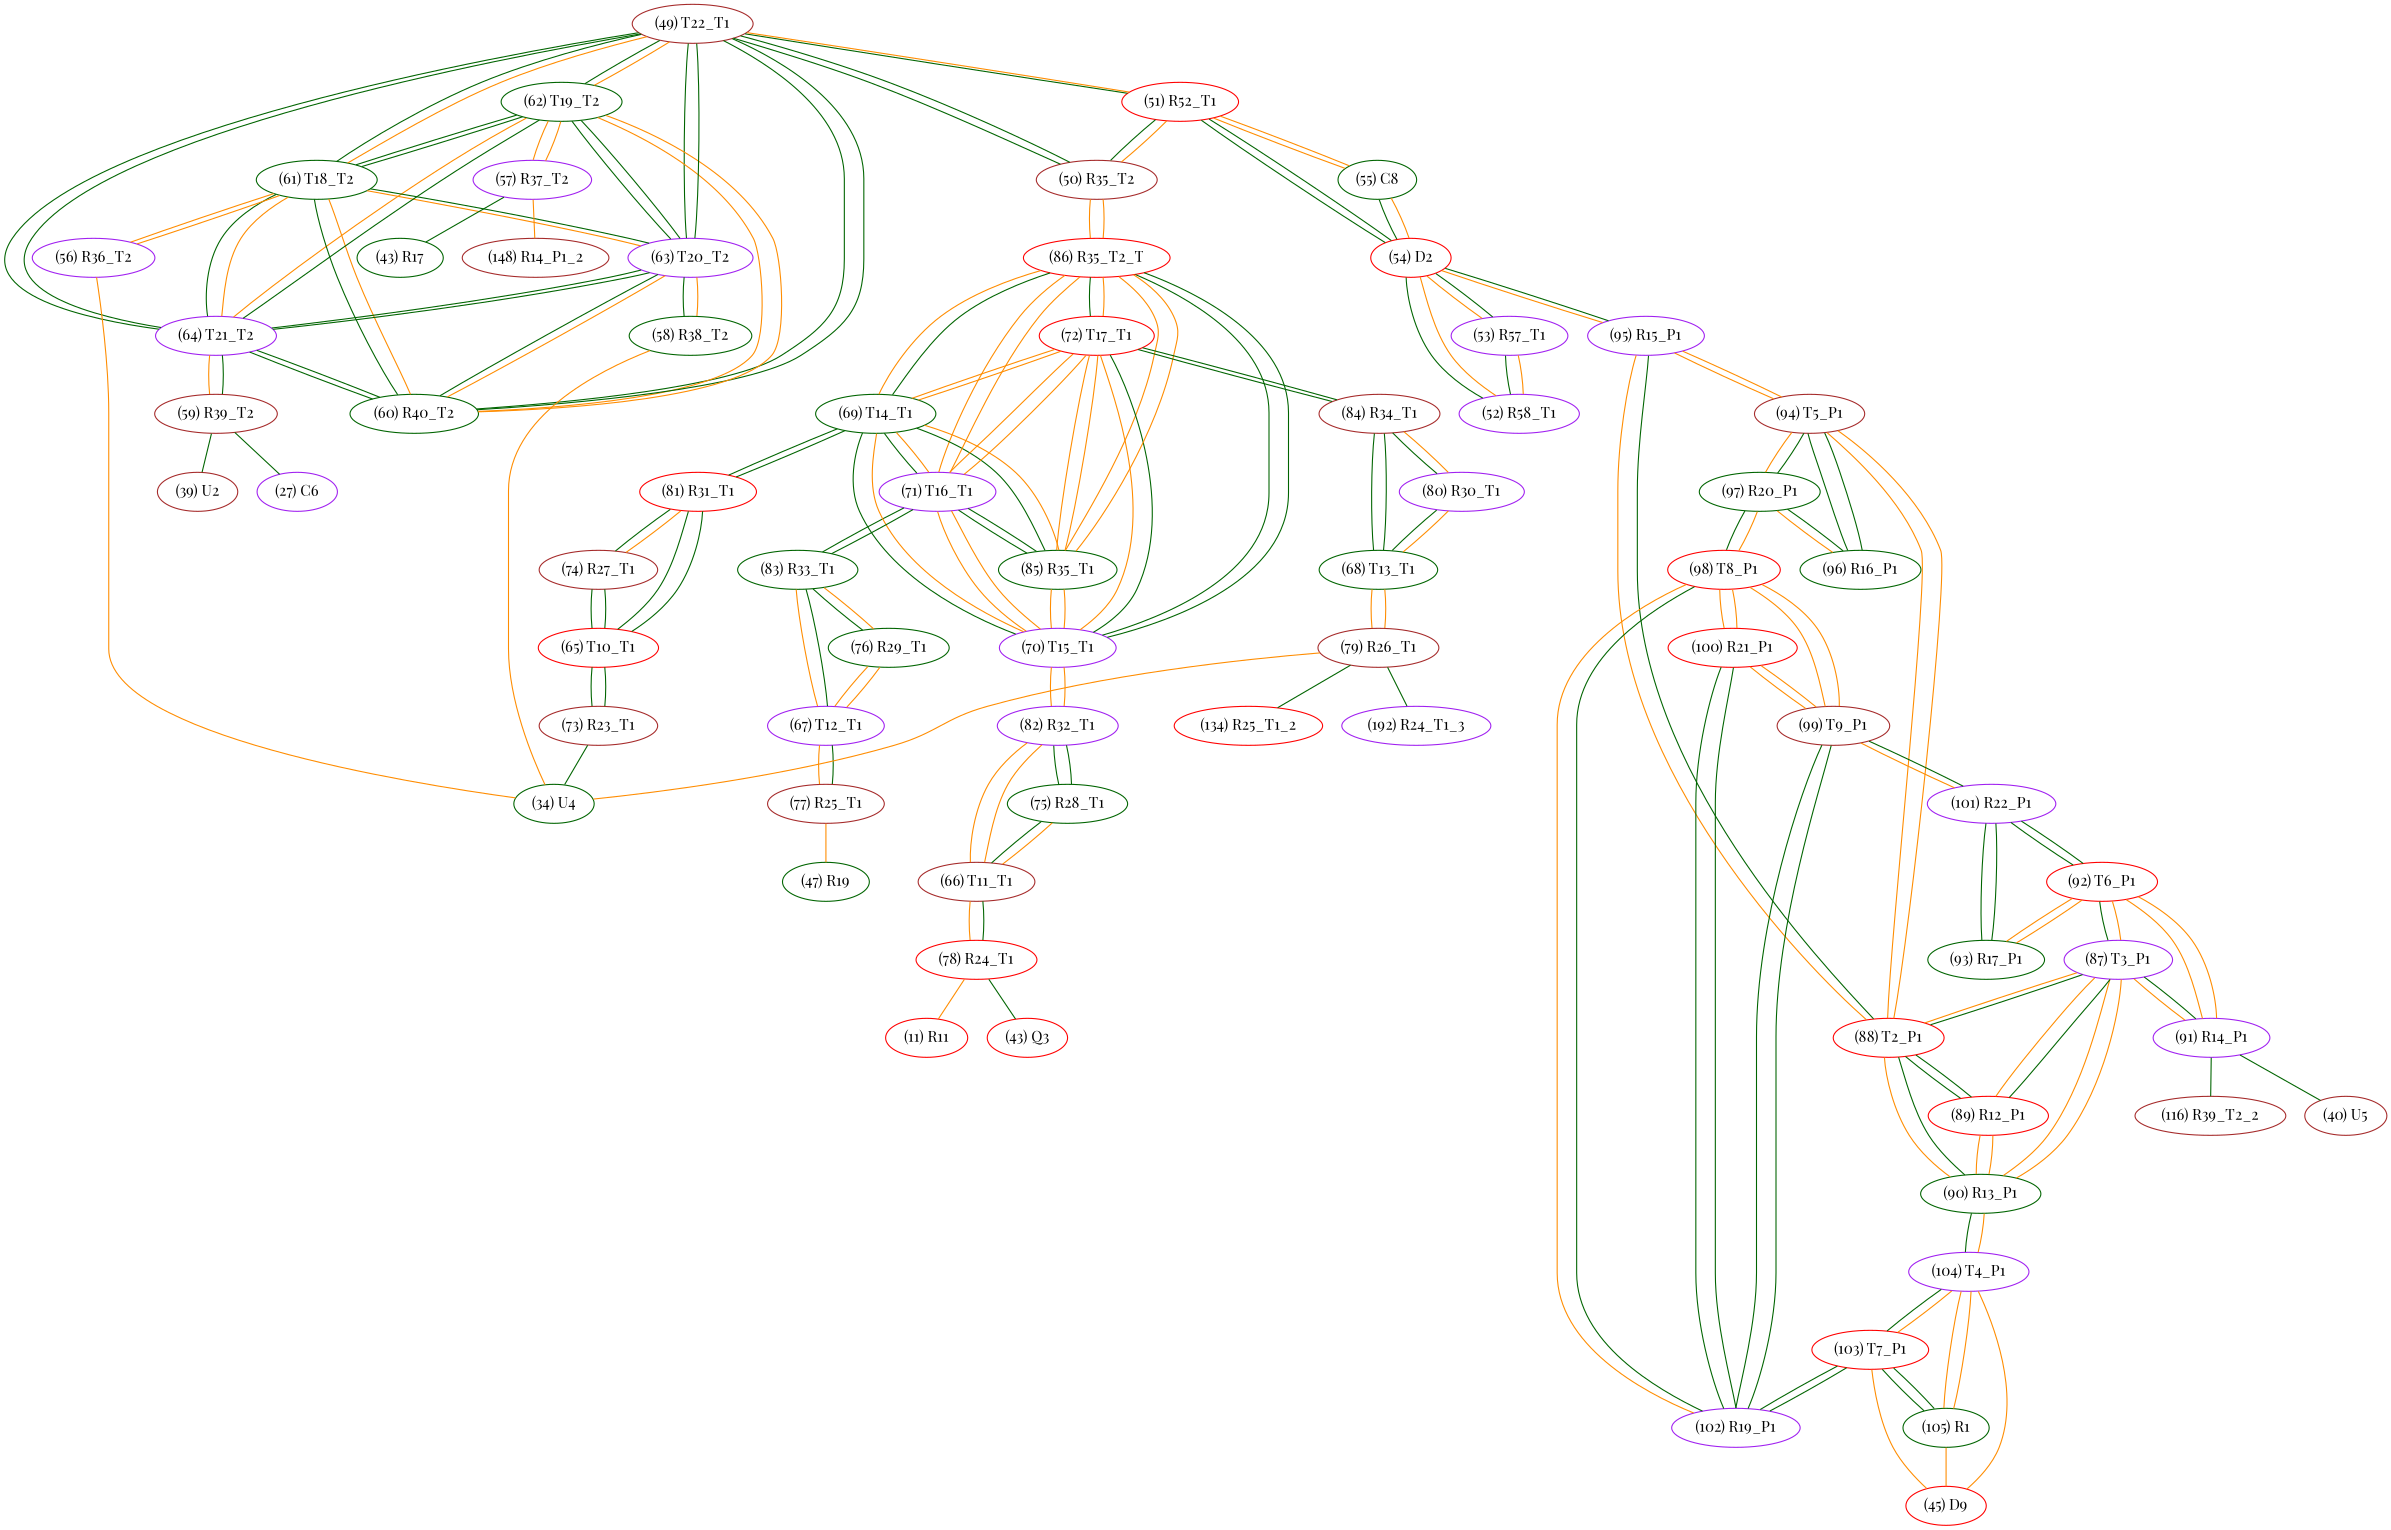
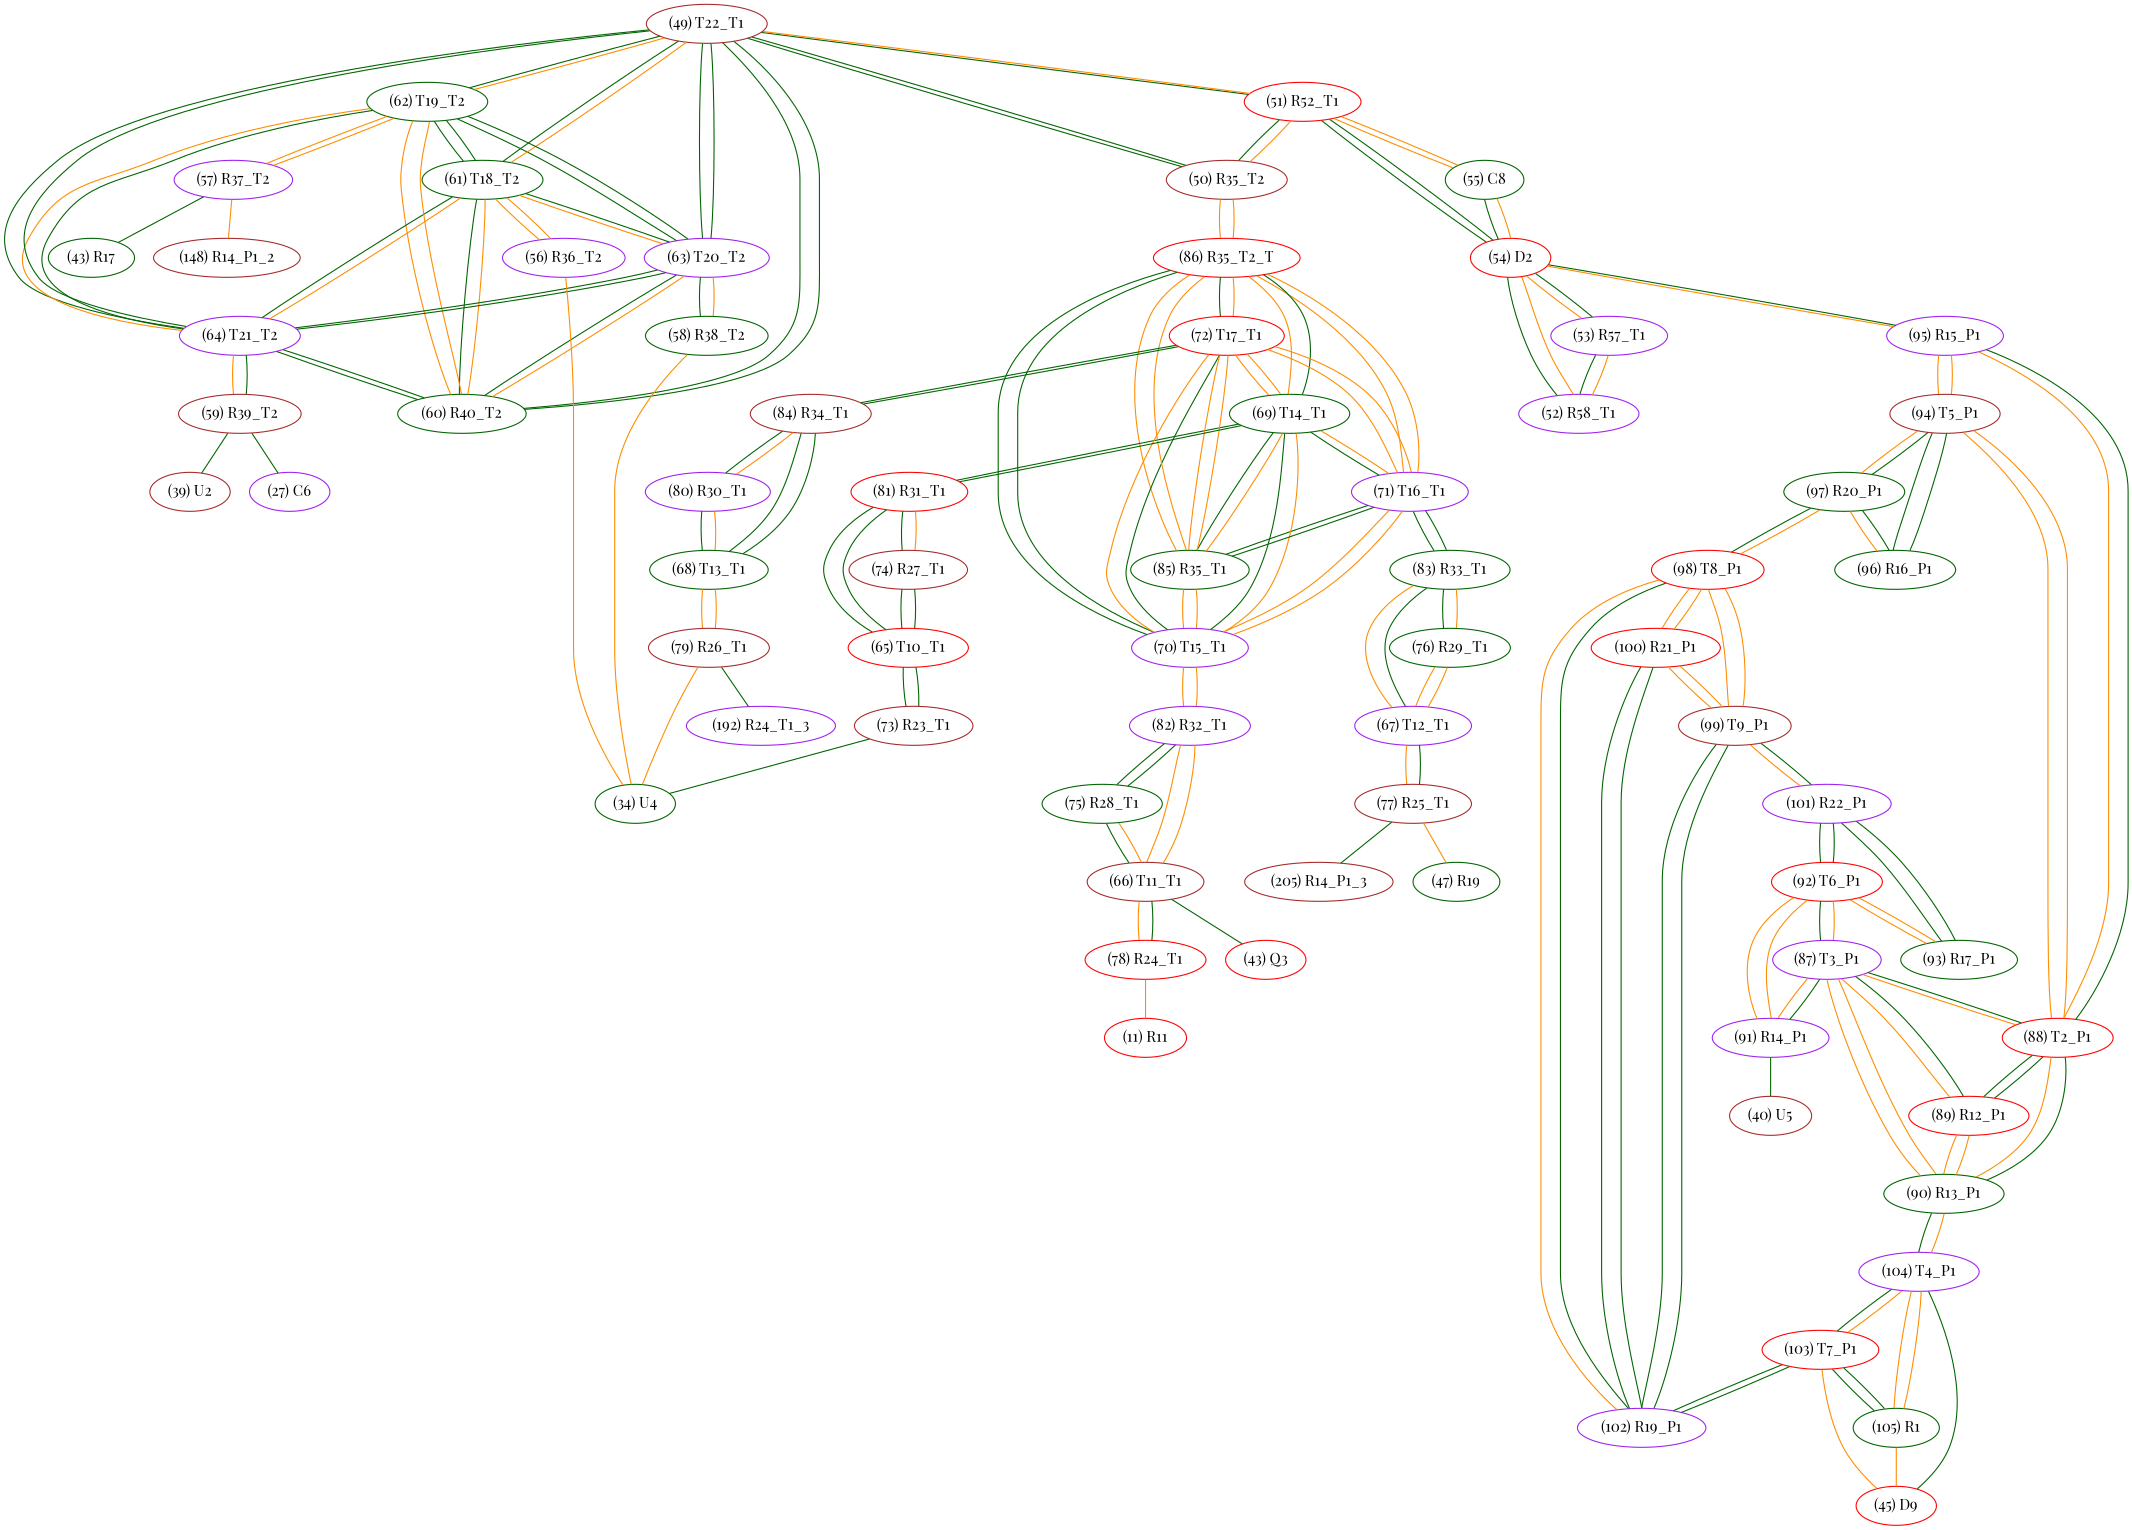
node "(134) R25_T1_2": removed
node "(205) R14_P1_3": added
edge "(78) R24_T1" -- "(43) Q3": now "(66) T11_T1" -- "(43) Q3"
node "(116) R39_T2_2": removed
edge "(104) T4_P1" -- "(45) D9": color darkorange -> darkgreen
